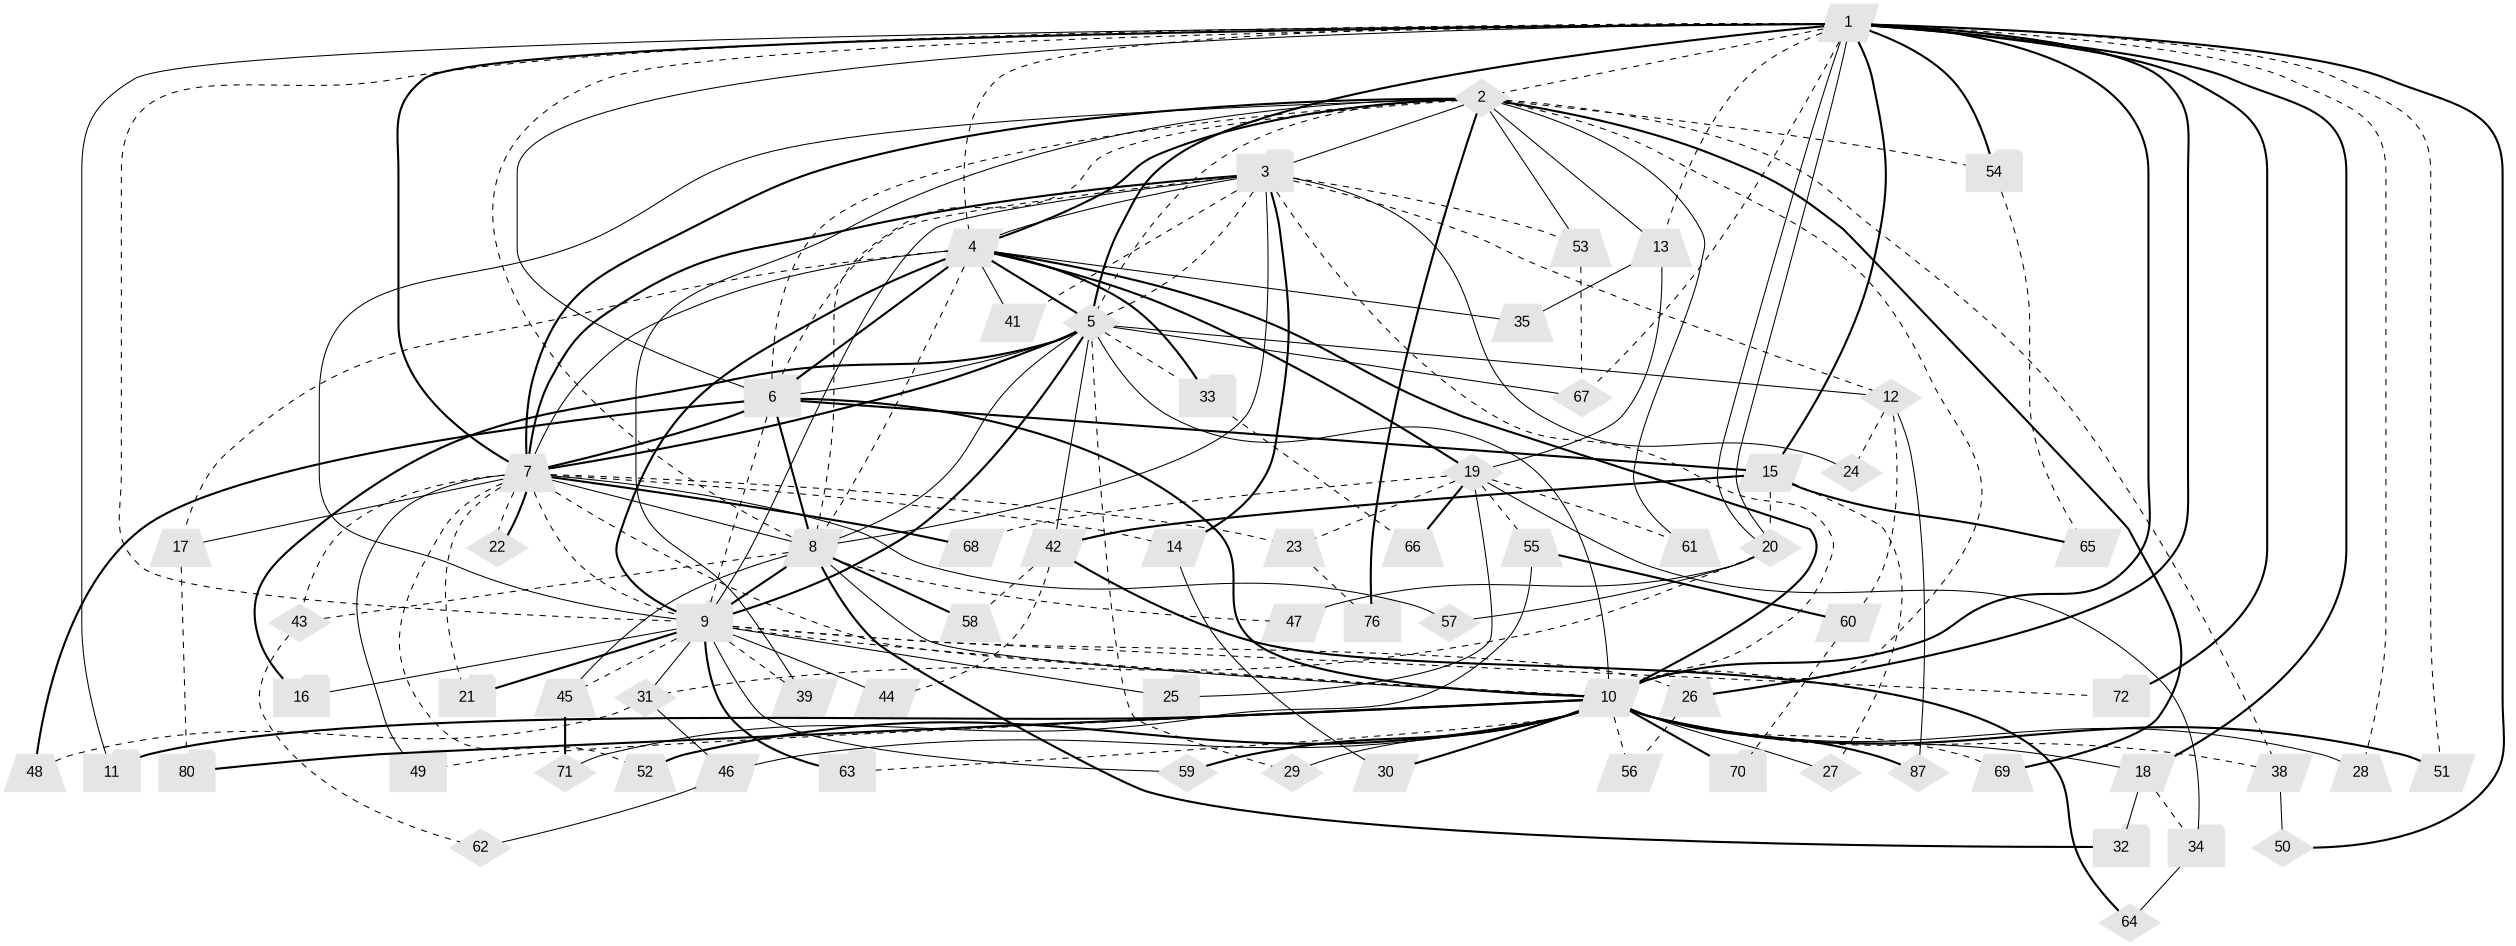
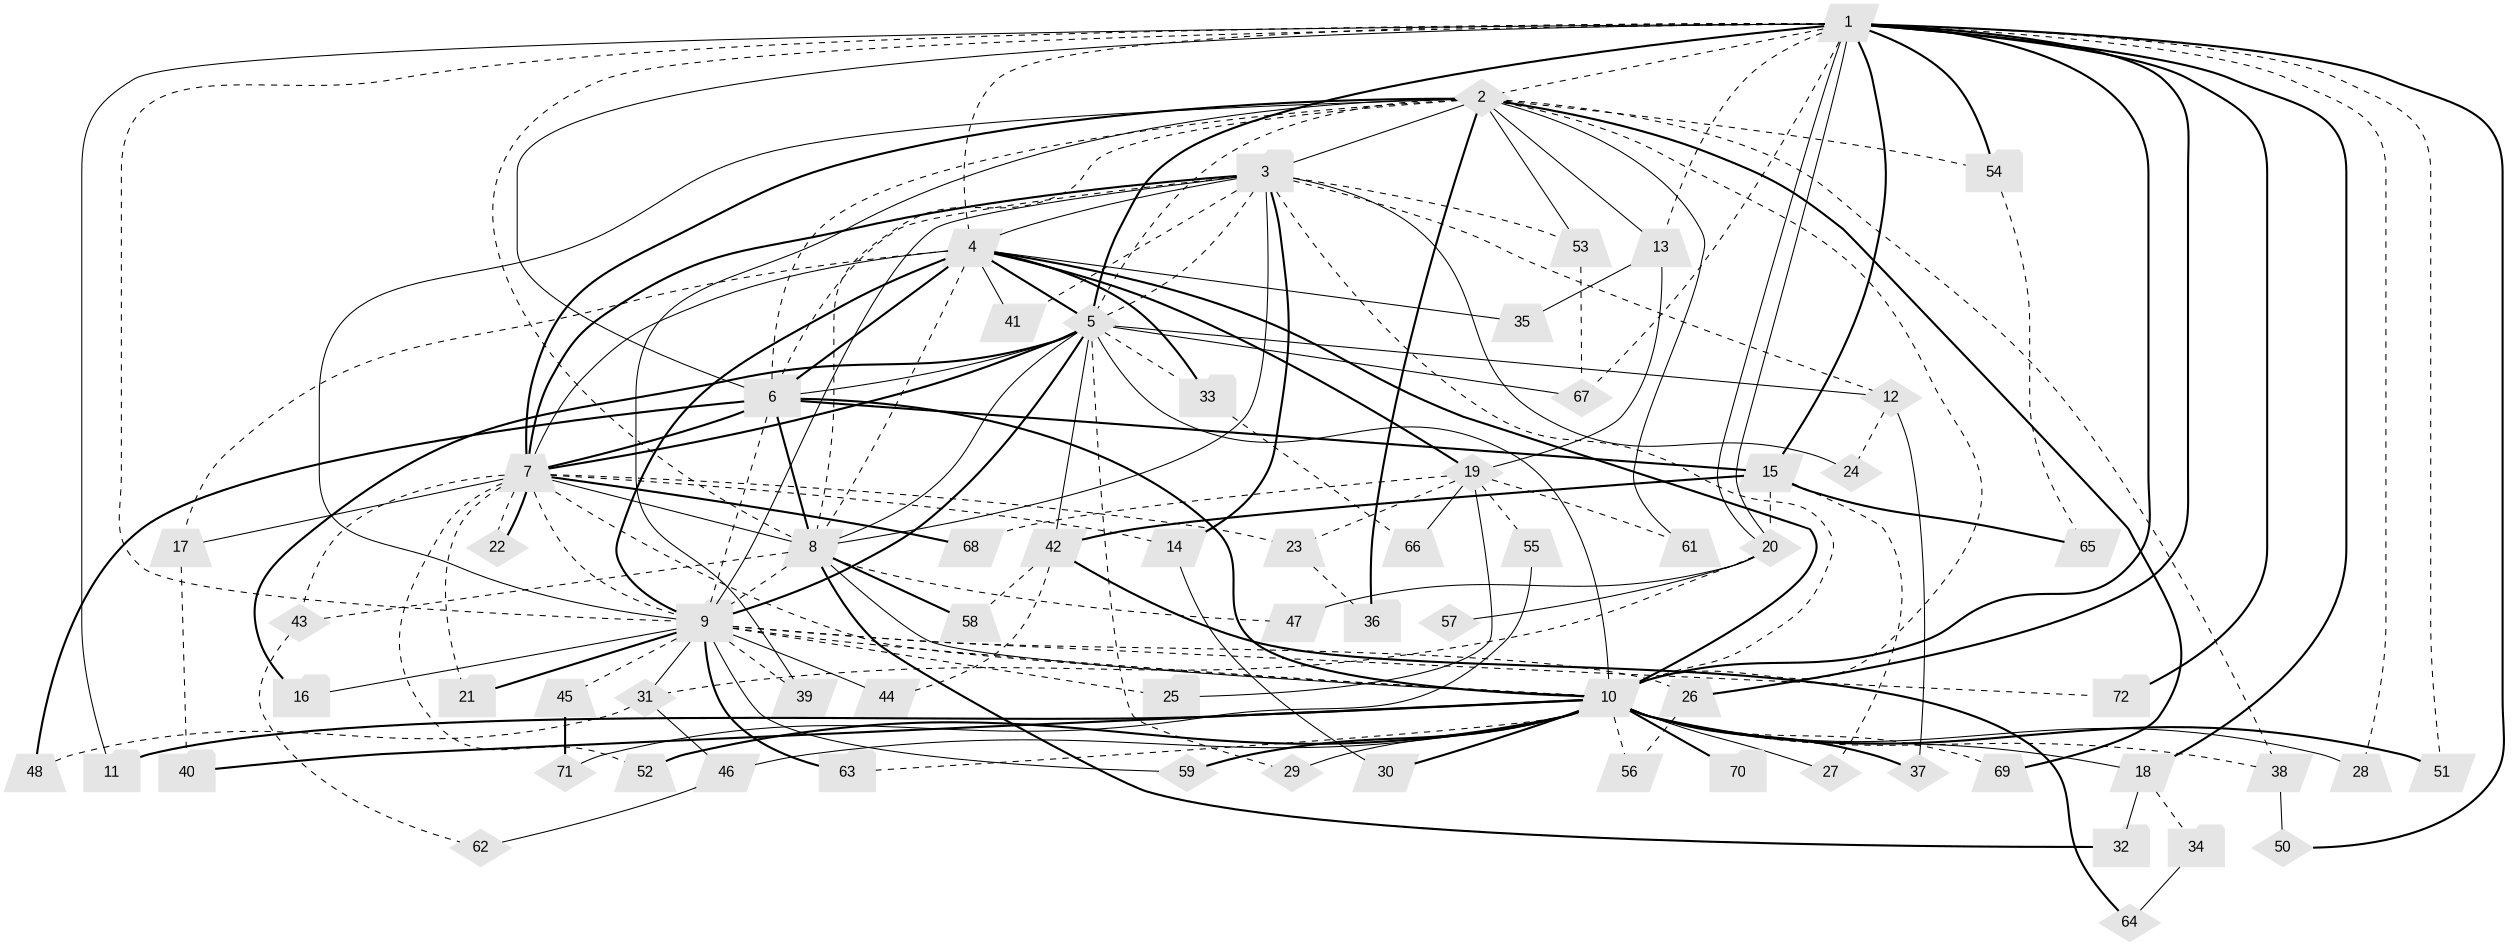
edge "1" -- "7": removed
edge "2" -- "4": removed
edge "19" -- "66": style bold -> solid
edge "7" -- "57": removed
edge "8" -- "9": style bold -> dashed
edge "19" -- "34": removed
edge "8" -- "45": removed
node "76": label "76" -> "36"
node "60": removed
edge "9" -- "25": style solid -> dashed
node "80": label "80" -> "40"
node "49": removed
node "87": label "87" -> "37"
